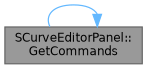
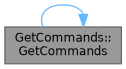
node "SCurveEditorPanel:: GetCommands": label "SCurveEditorPanel:: GetCommands" -> "GetCommands:: GetCommands"
